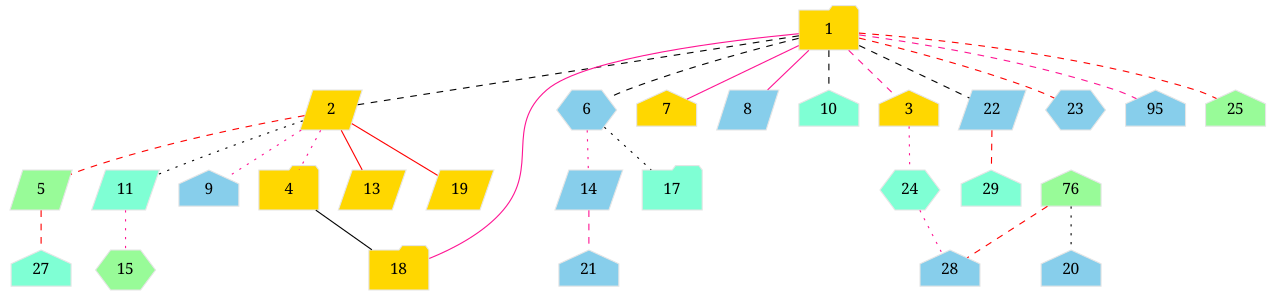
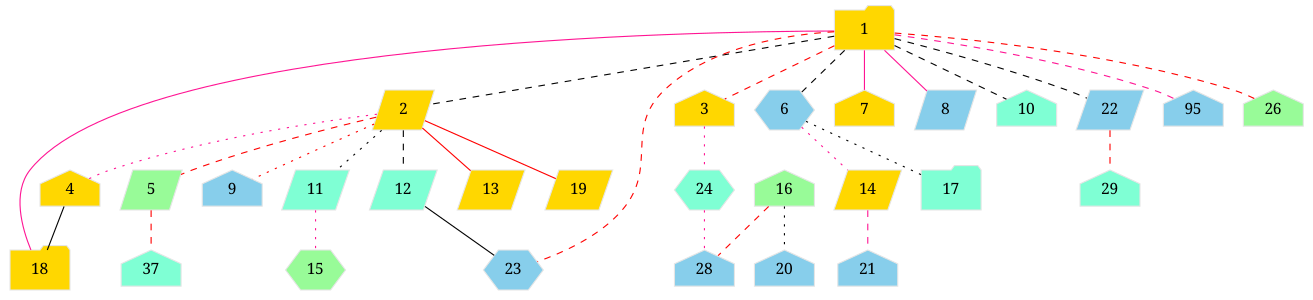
edge "1" -- "3": color deeppink -> red
node "25": label "25" -> "26"
edge "2" -- "9": color deeppink -> red
node "4": shape folder -> house
node "12": added
node "14": fillcolor skyblue -> gold
node "76": label "76" -> "16"
node "27": label "27" -> "37"
